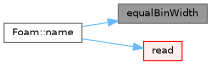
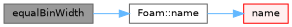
edge "Foam::name" -> "equalBinWidth": reversed
node "read": label "read" -> "name"
